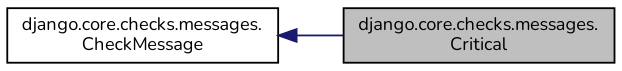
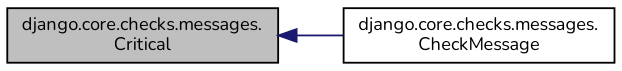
edge "django.core.checks.messages. Critical" -> "django.core.checks.messages. CheckMessage": reversed
